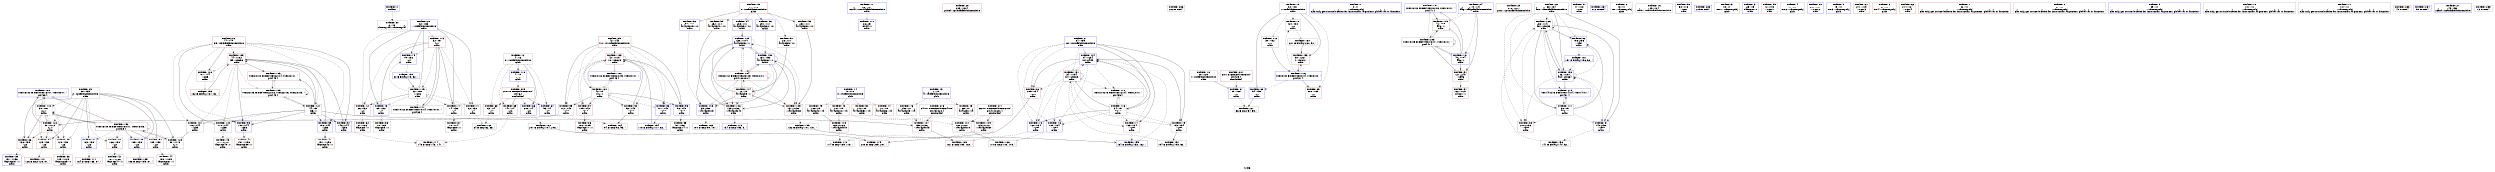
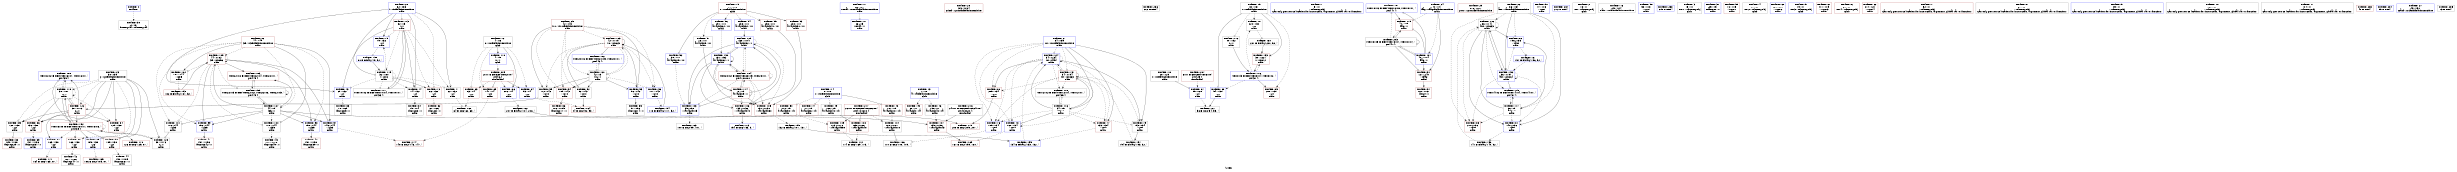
edge "NodeID: 117" -> "NodeID: 132": removed
edge "NodeID: 122" -> "NodeID: 192": added
edge "NodeID: 48" -> "NodeID: 108": now "NodeID: 217" -> "NodeID: 108"
